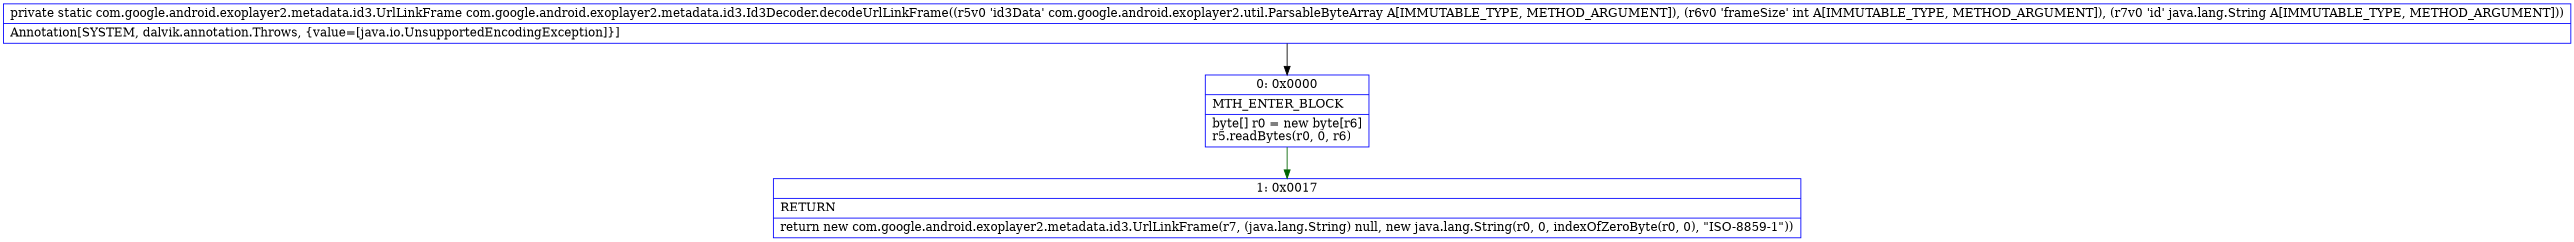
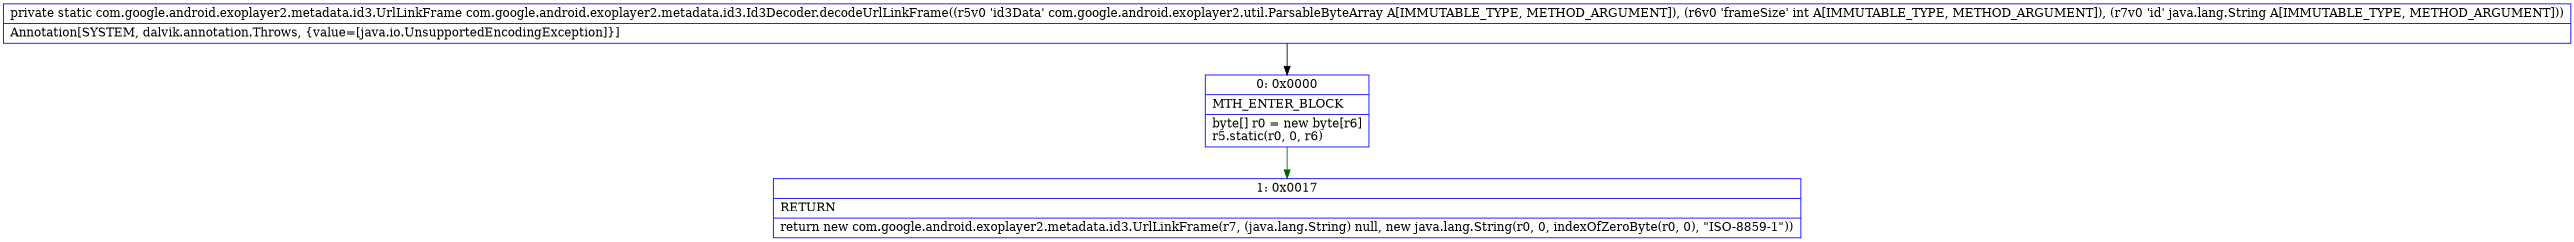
node "0: 0x0000": text "r5.readBytes(r0, 0, r6)" -> "r5.static(r0, 0, r6)"
